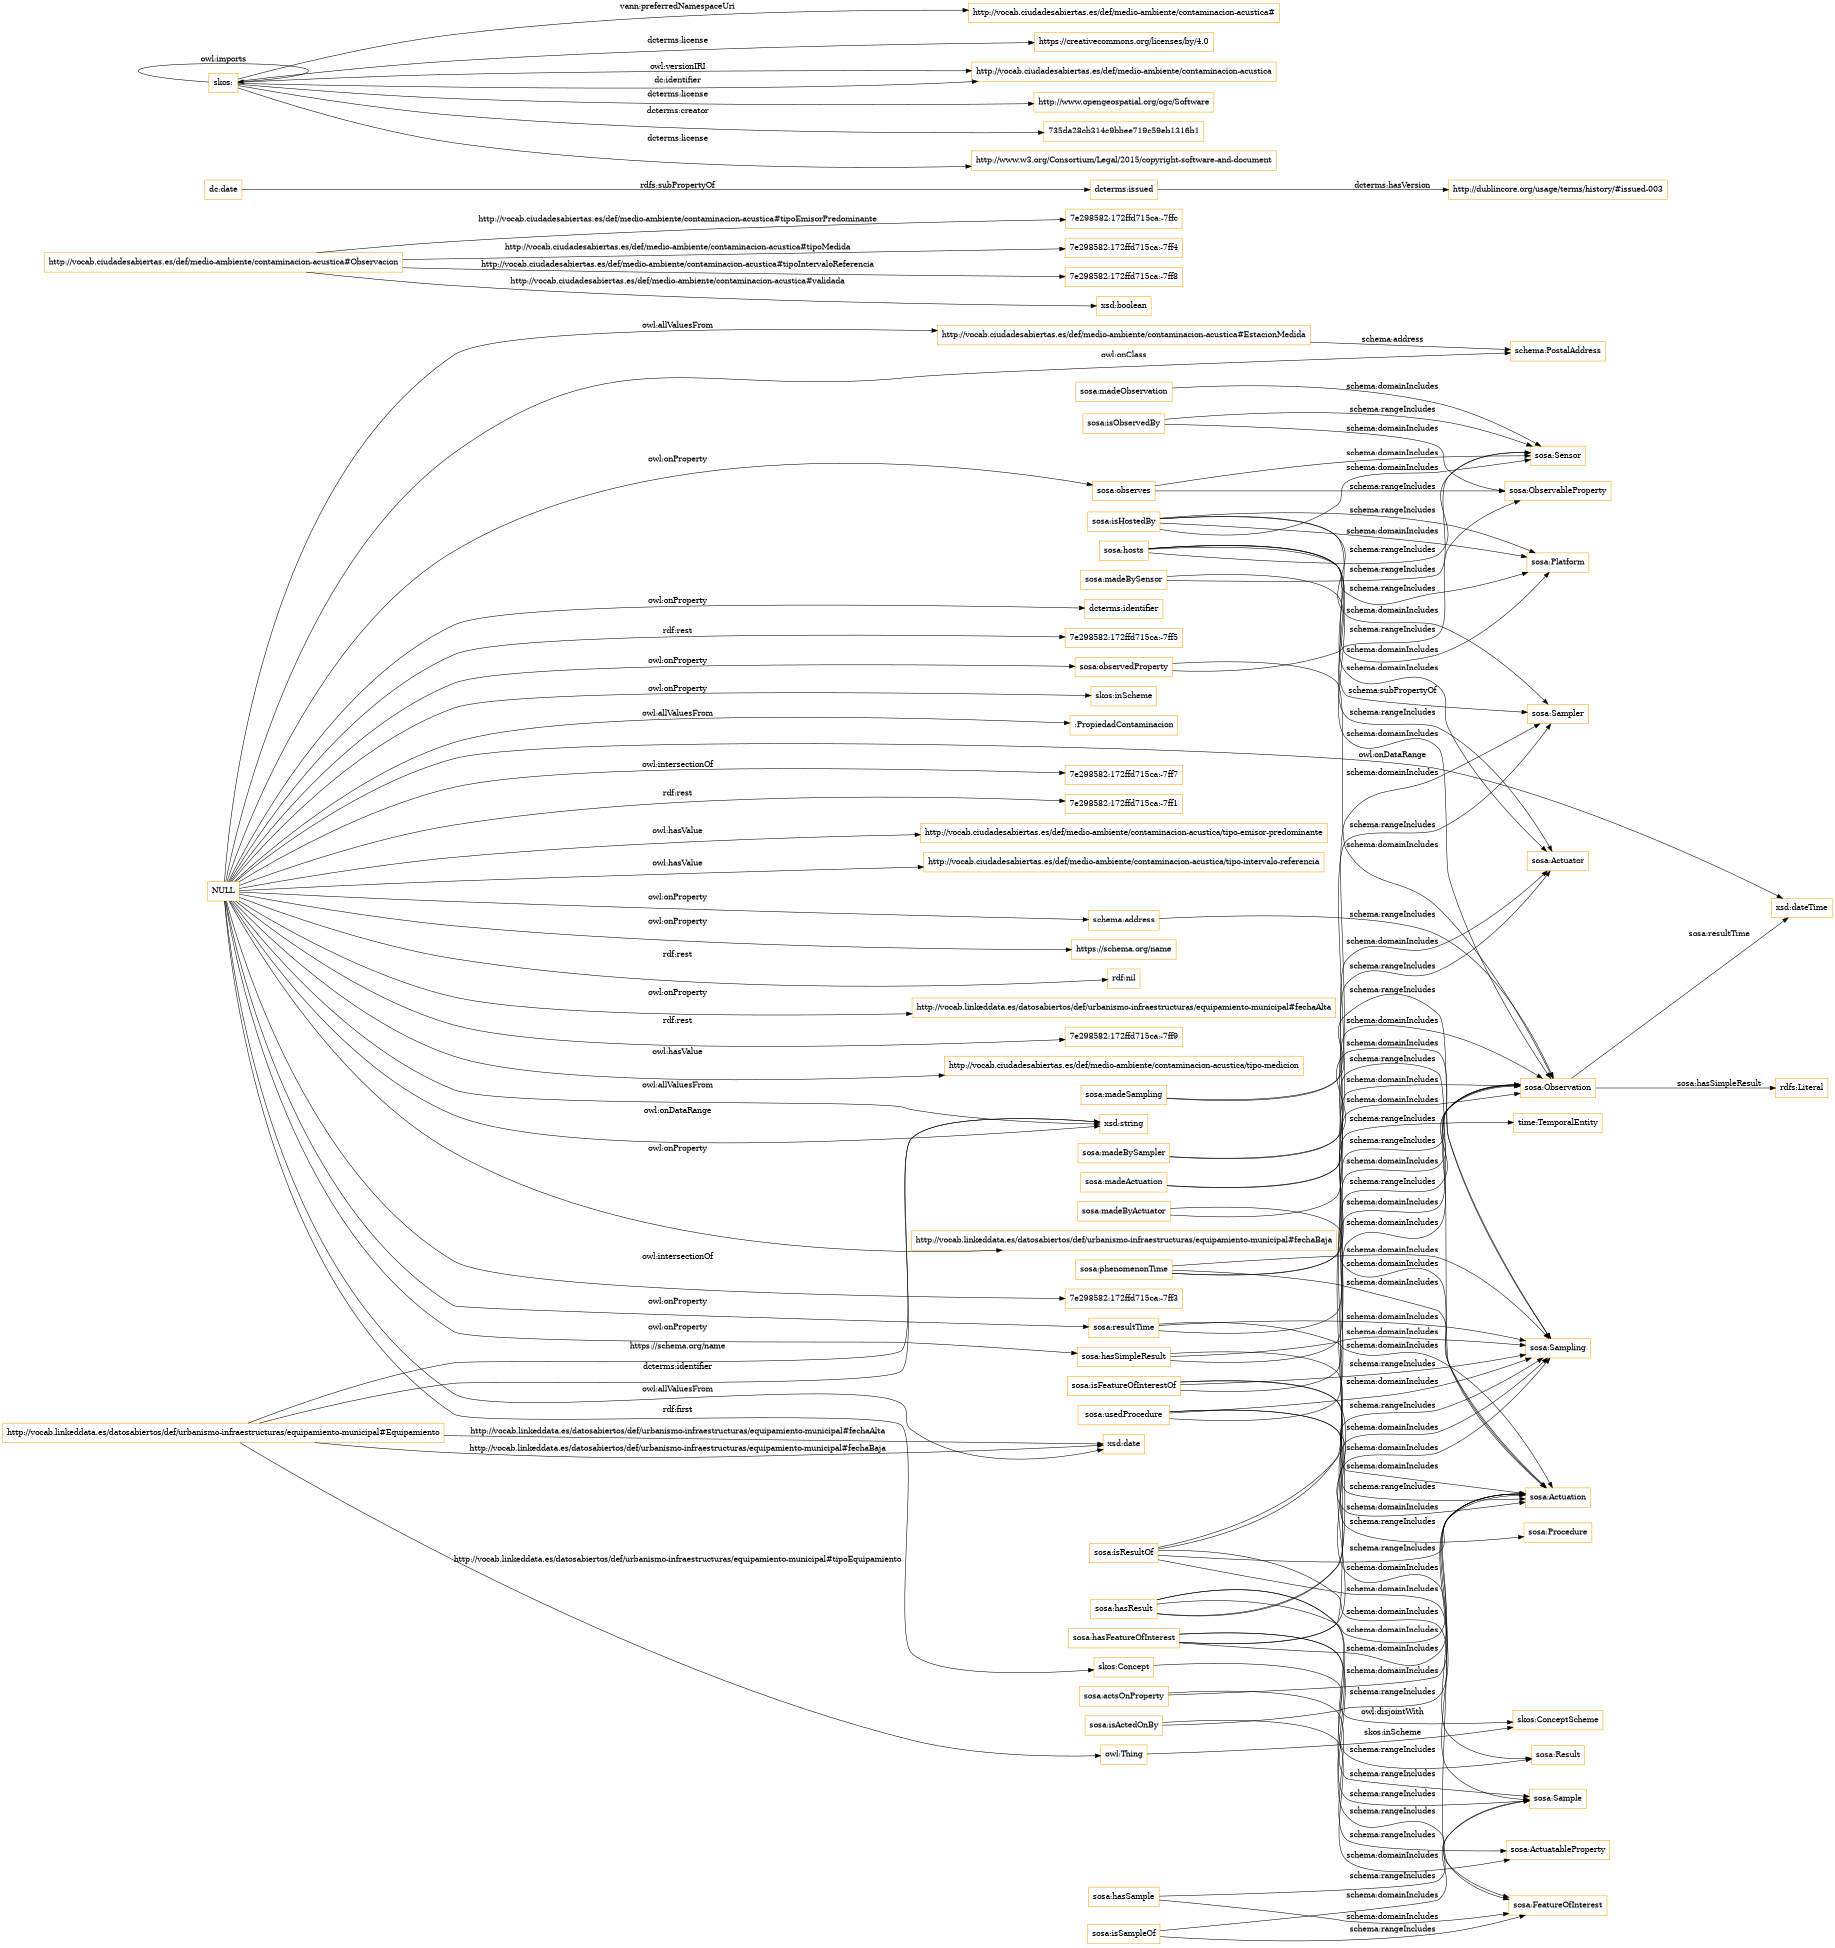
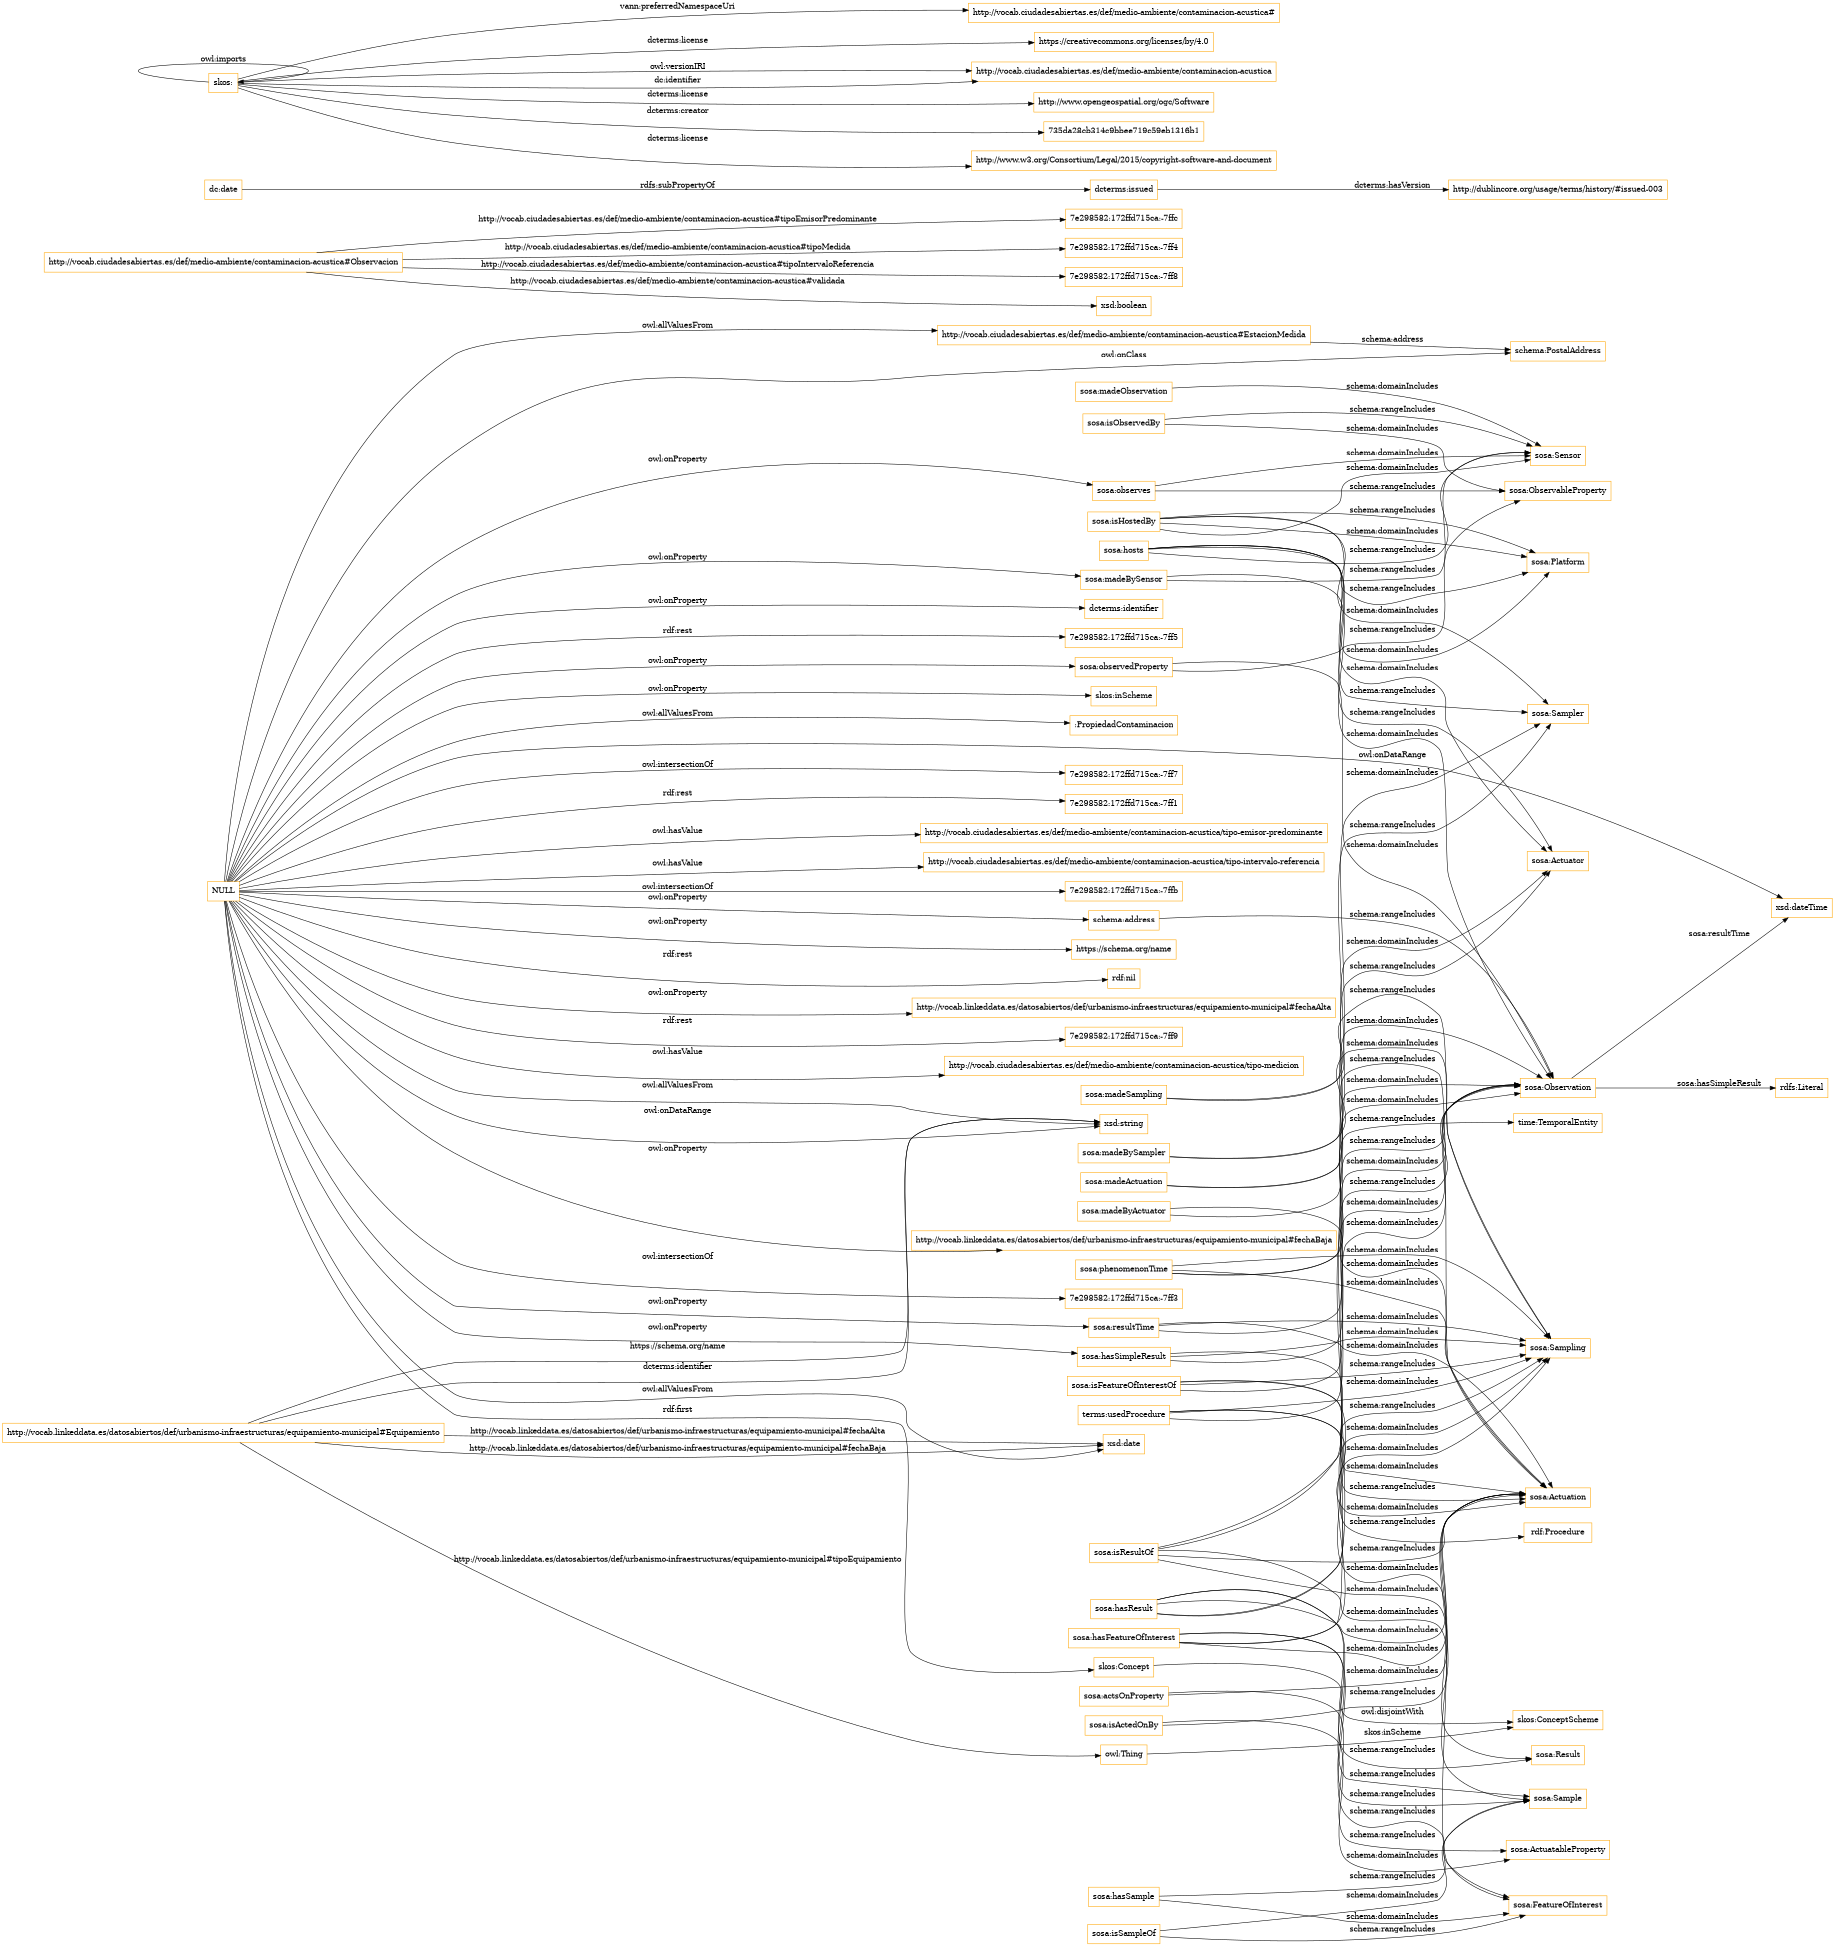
edge "NULL" -> "sosa:madeBySensor": added, label "owl:onProperty"
edge "sosa:hosts" -> "sosa:Sampler": label "schema:subPropertyOf" -> "schema:rangeIncludes"
node "7e298582:172ffd715ca:-7ffb": added
node "sosa:usedProcedure": label "sosa:usedProcedure" -> "terms:usedProcedure"
node "sosa:Procedure": label "sosa:Procedure" -> "rdf:Procedure"
